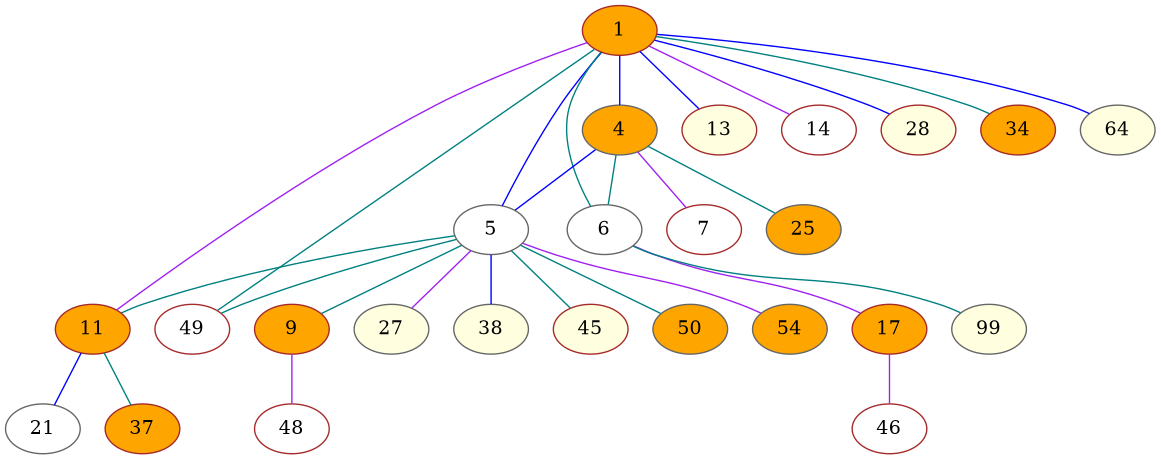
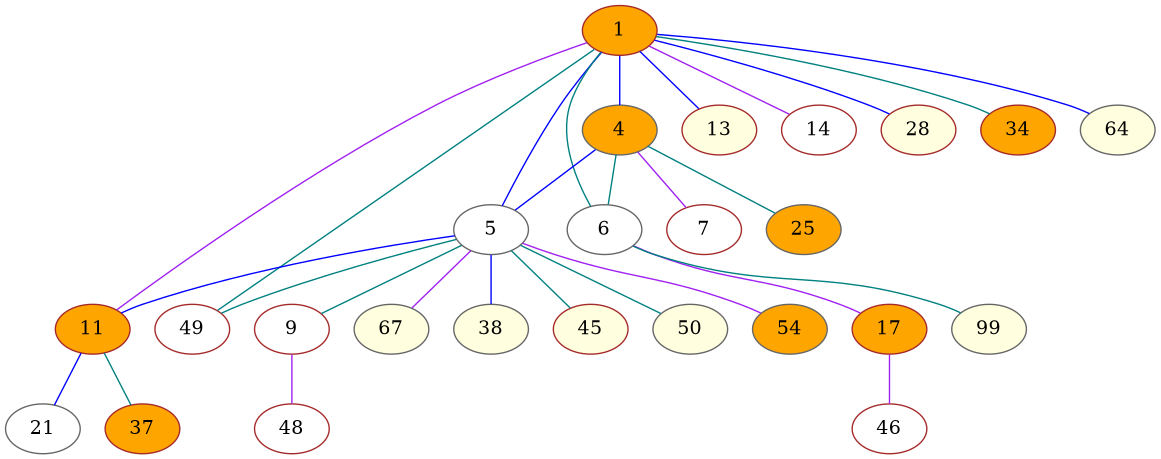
edge "5" -- "11": color teal -> blue
node "9": fillcolor orange -> white
node "27": label "27" -> "67"
node "50": fillcolor orange -> lightyellow
